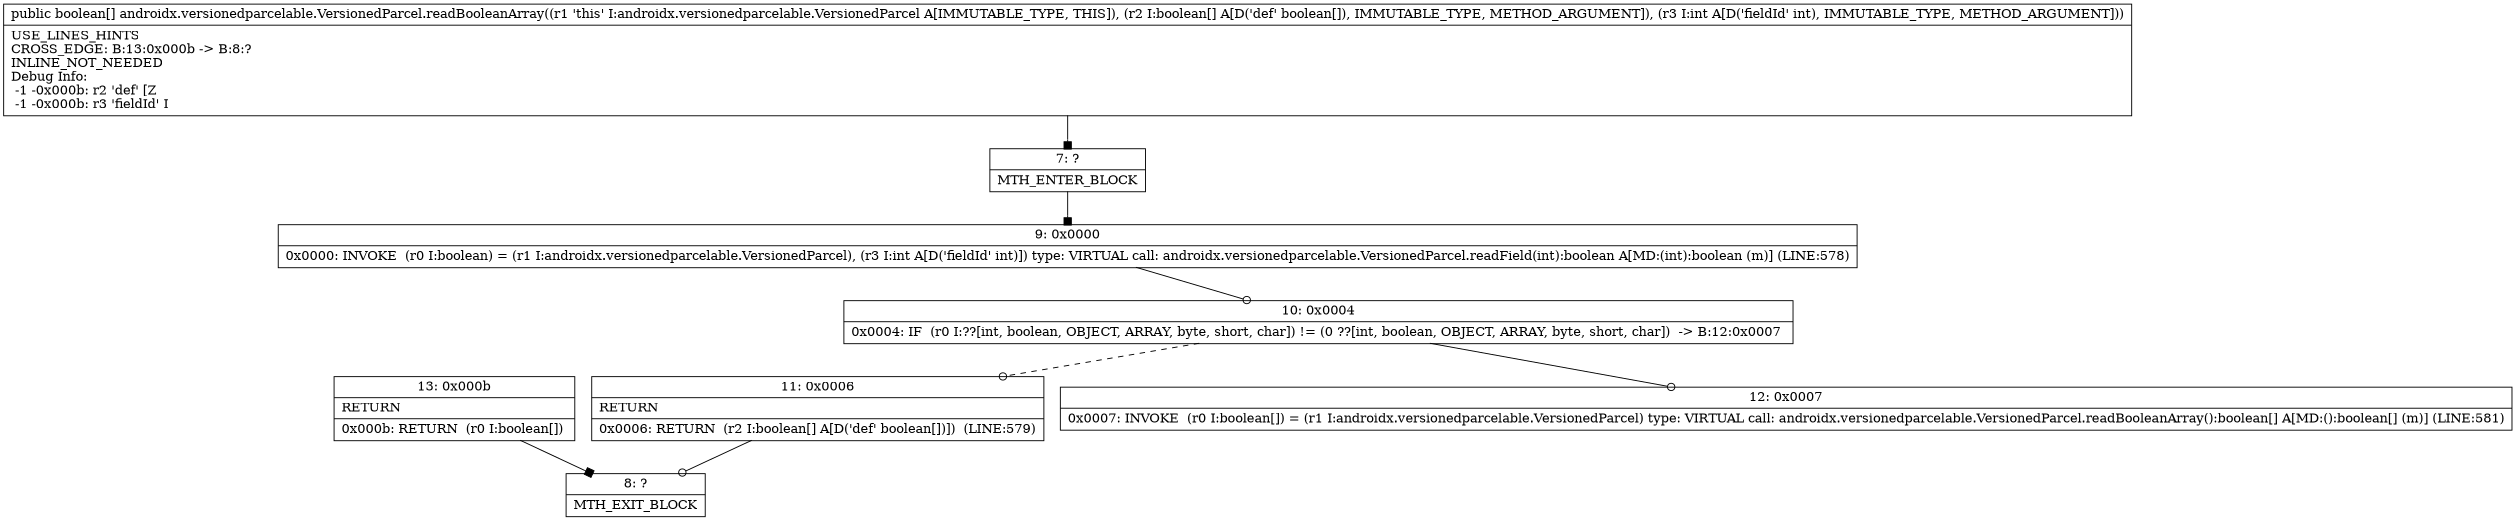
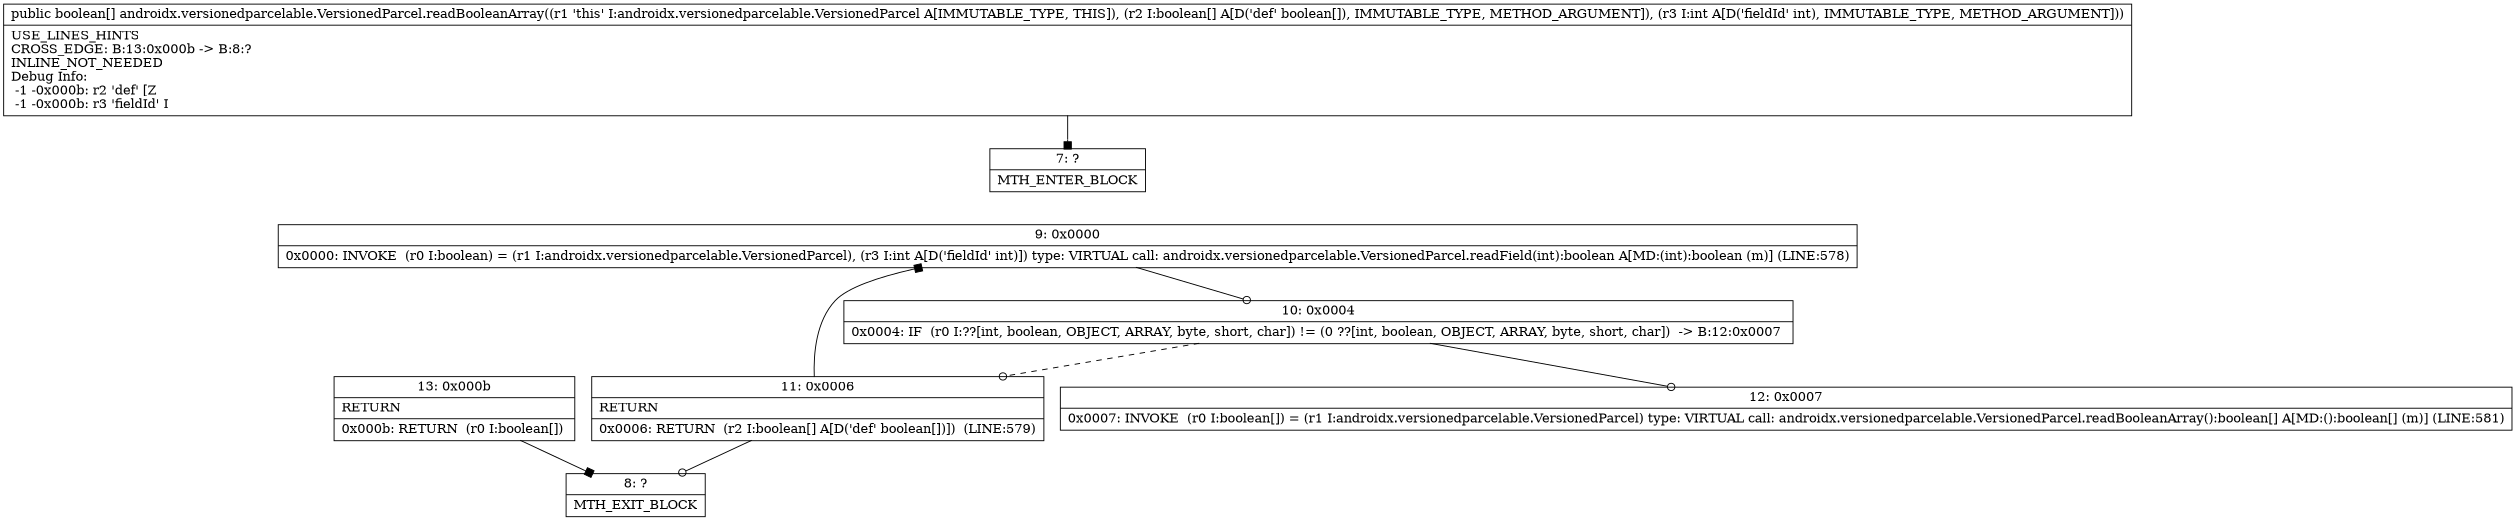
edge "7: ?" -> "9: 0x0000": now "11: 0x0006" -> "9: 0x0000"
